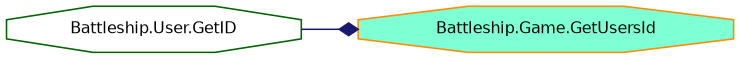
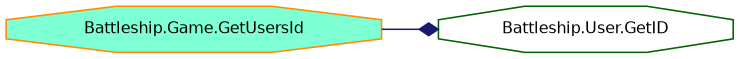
edge "Battleship.User.GetID" -> "Battleship.Game.GetUsersId": reversed
